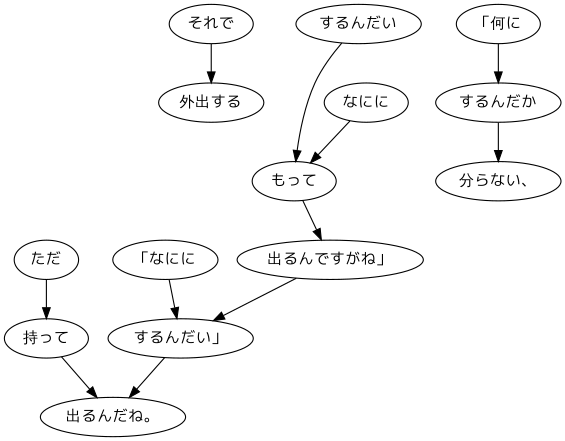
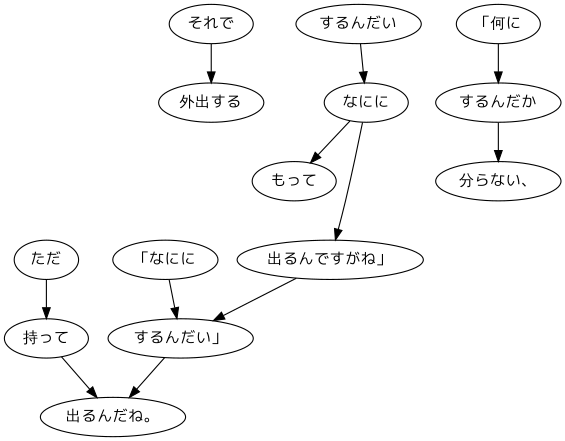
edge "するんだい" -> "もって": now "するんだい" -> "なにに"
edge "もって" -> "出るんですがね」": now "なにに" -> "出るんですがね」"
